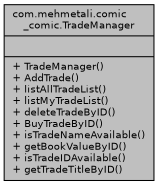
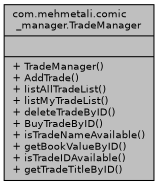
node "com.mehmetali.comic": text "_comic.TradeManager" -> "_manager.TradeManager"
